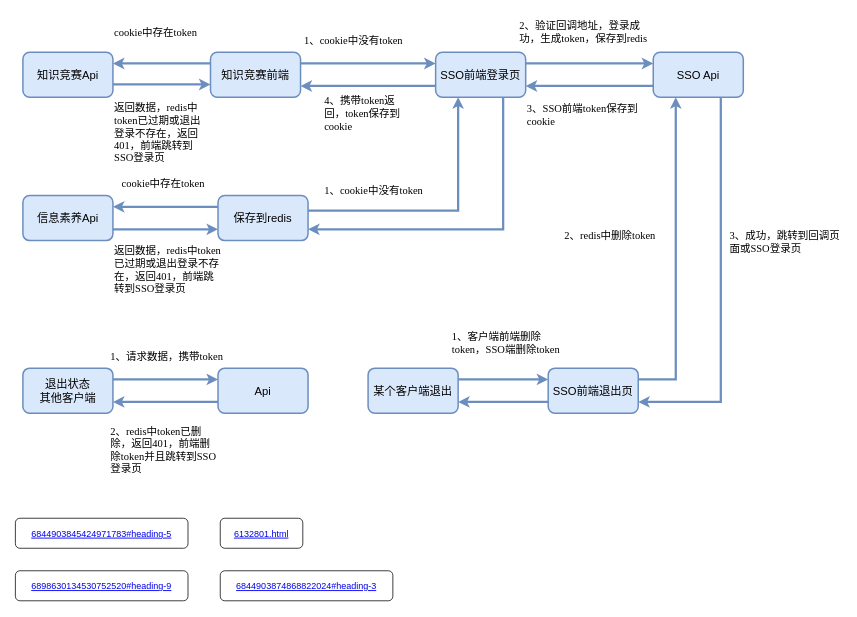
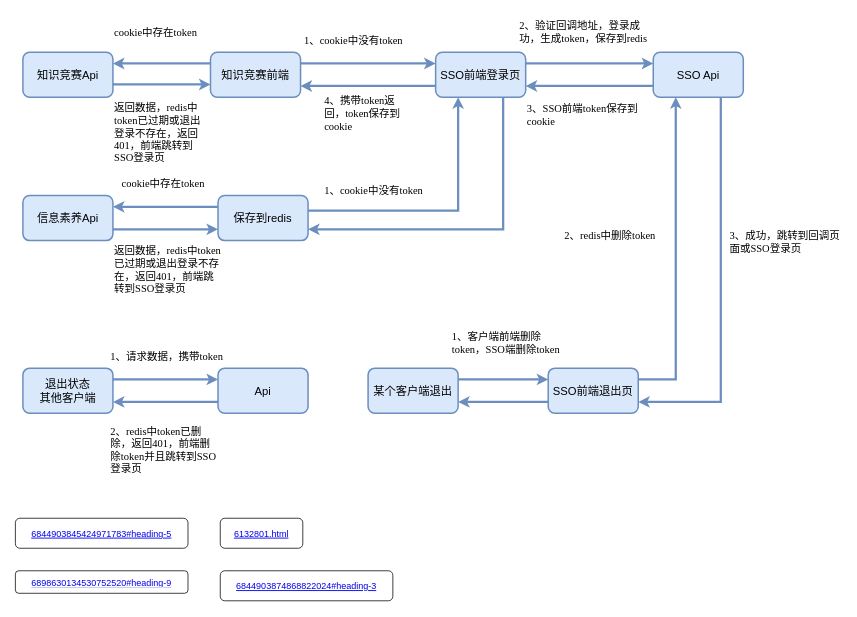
node "6898630134530752520#heading-9": size 173x30 -> 173x23
